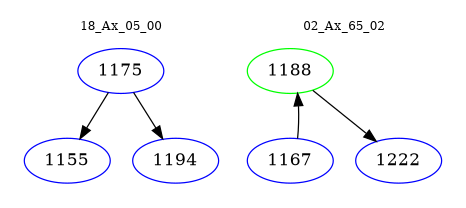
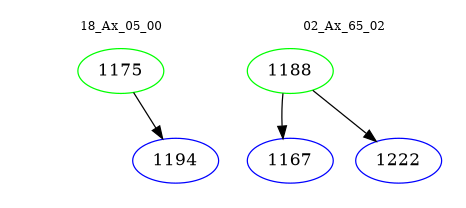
node "1175": color blue -> green
edge "1167" -> "1188": reversed
node "1155": removed
